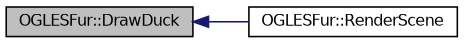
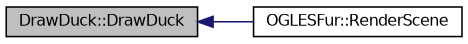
node "OGLESFur::DrawDuck": label "OGLESFur::DrawDuck" -> "DrawDuck::DrawDuck"
